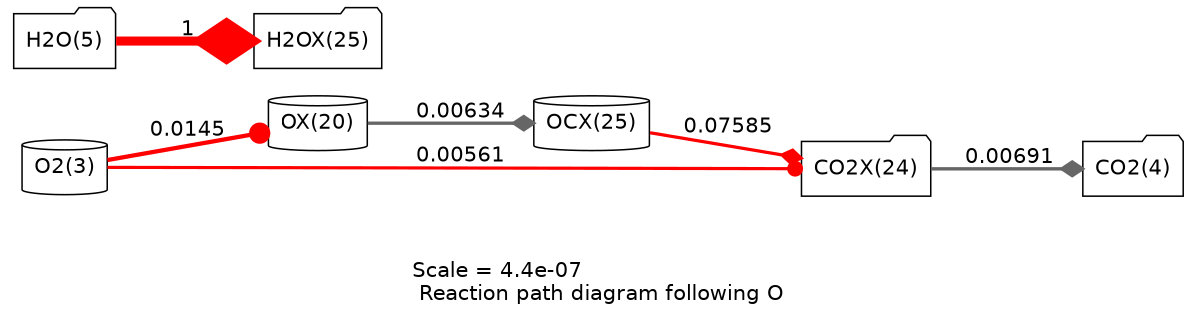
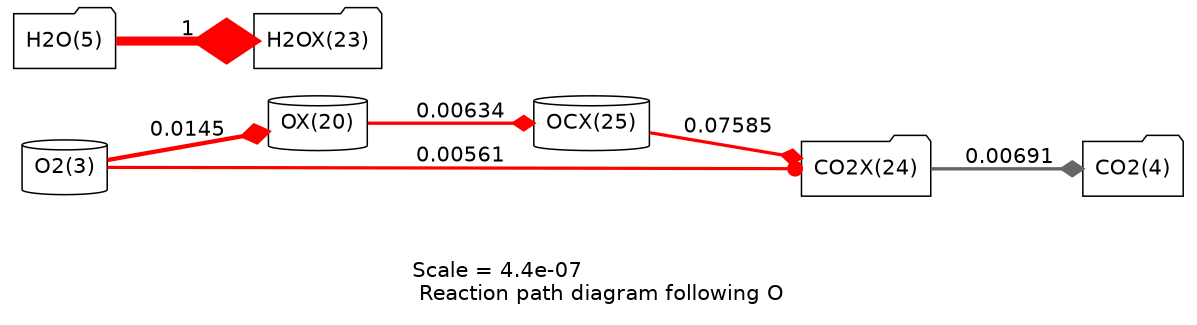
node "H2OX(25)": label "H2OX(25)" -> "H2OX(23)"
edge "OX(20)" -> "OCX(25)": color gray40 -> red
edge "O2(3)" -> "OX(20)": arrowhead dot -> diamond
